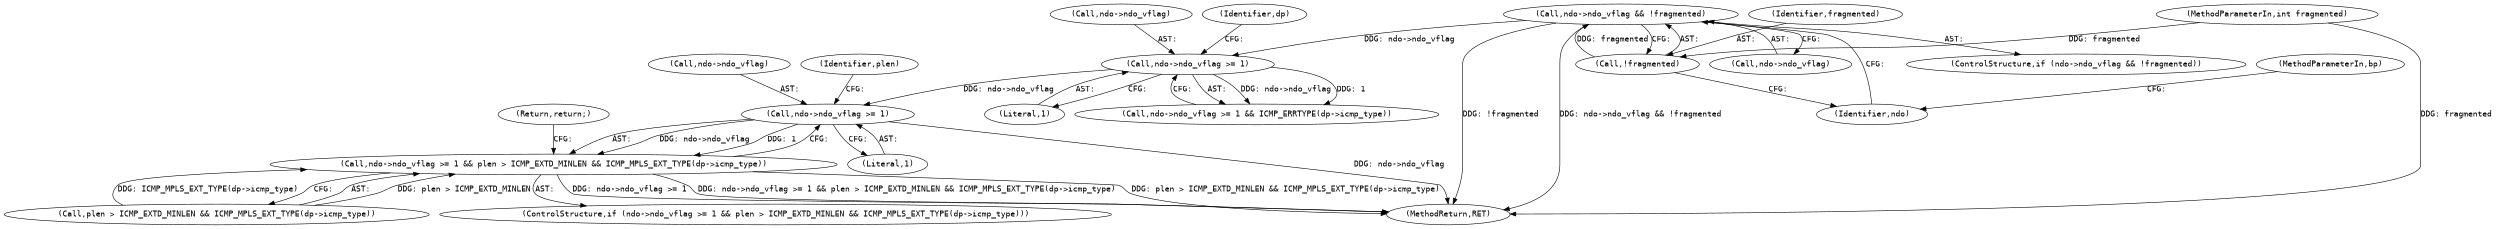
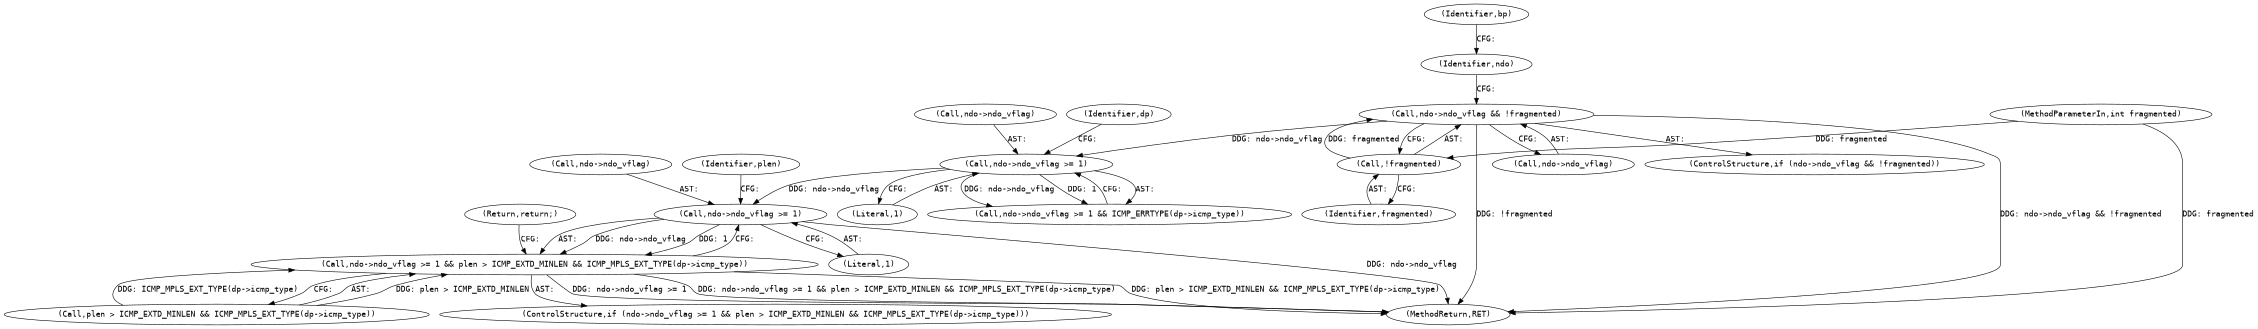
node "(MethodParameterIn,bp)": label "(MethodParameterIn,bp)" -> "(Identifier,bp)"
edge "(Call,!fragmented)" -> "(Identifier,ndo)": now "(Call,!fragmented)" -> "(Identifier,fragmented)"
